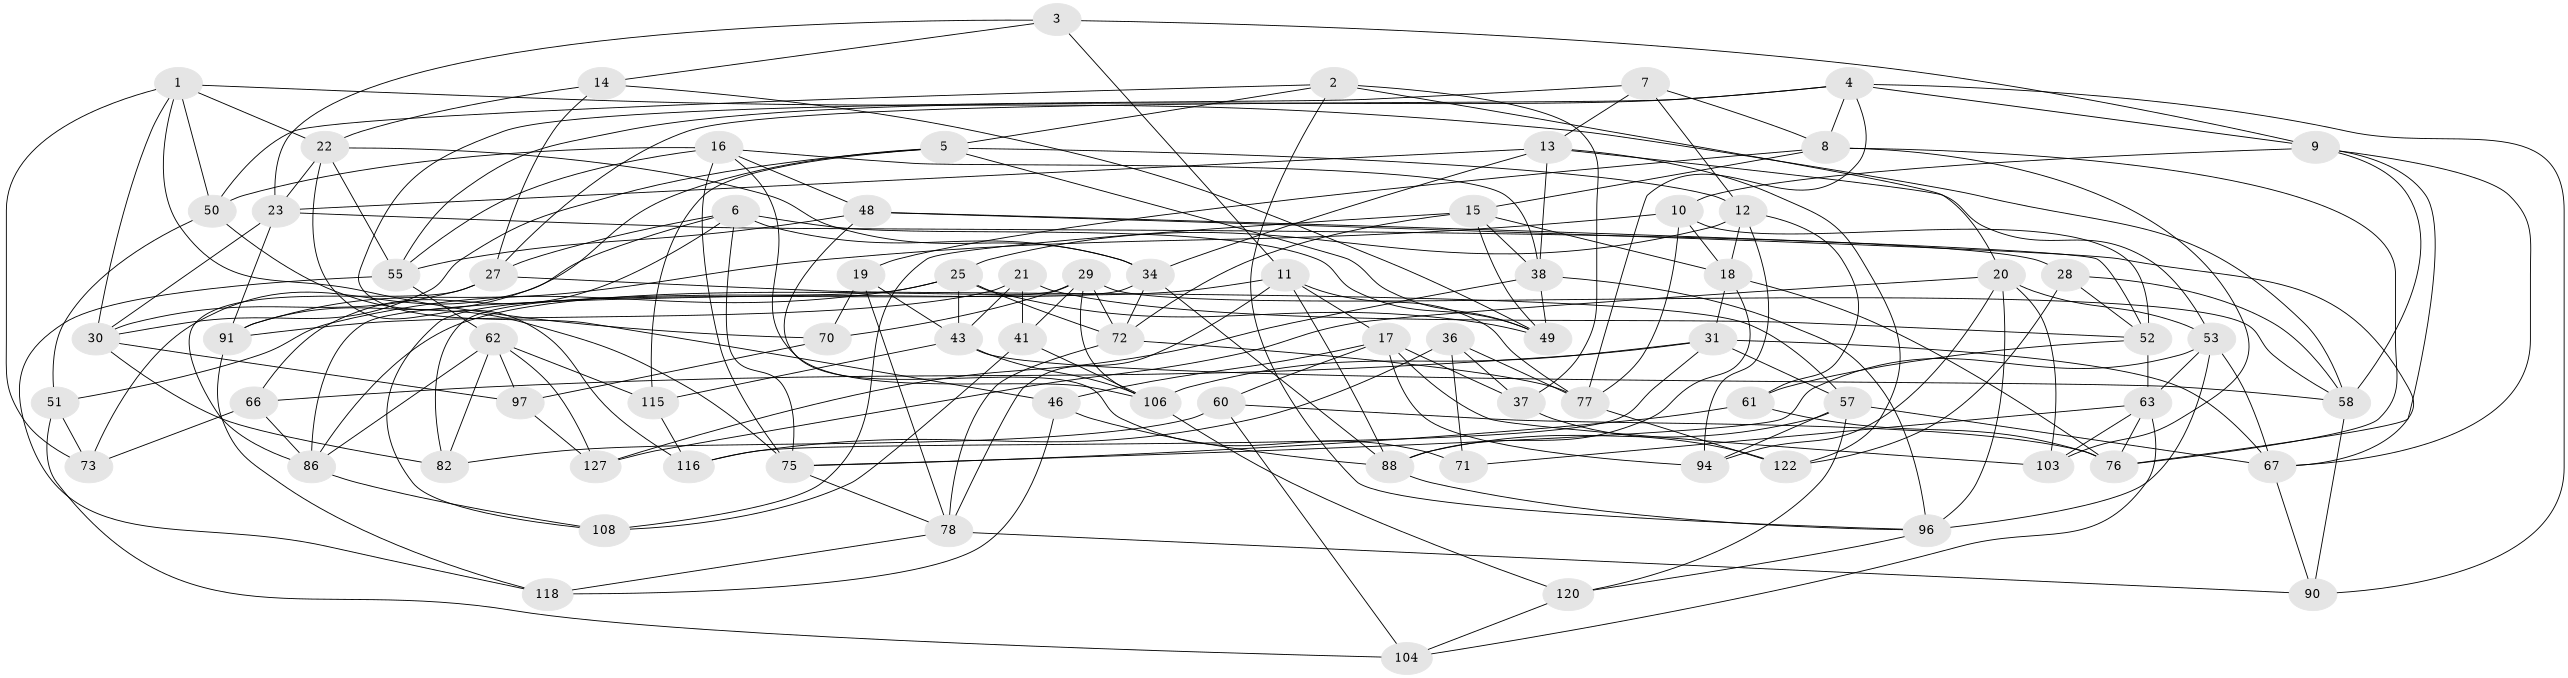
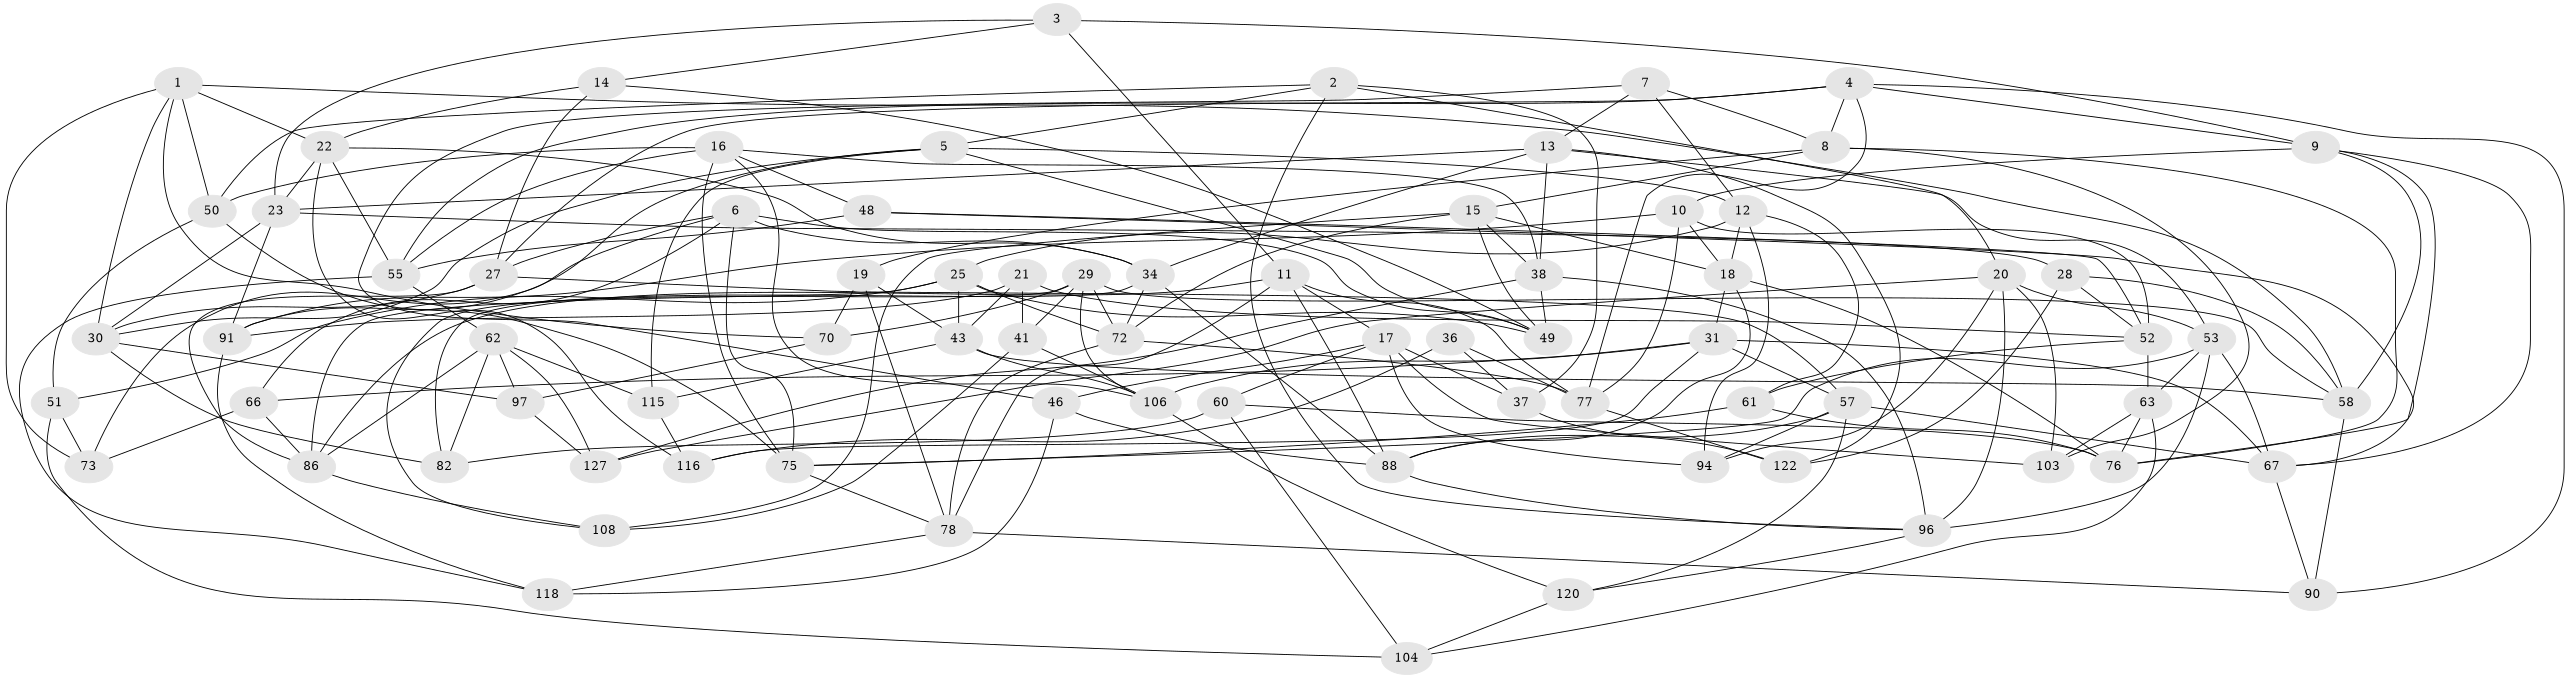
node "71": removed
